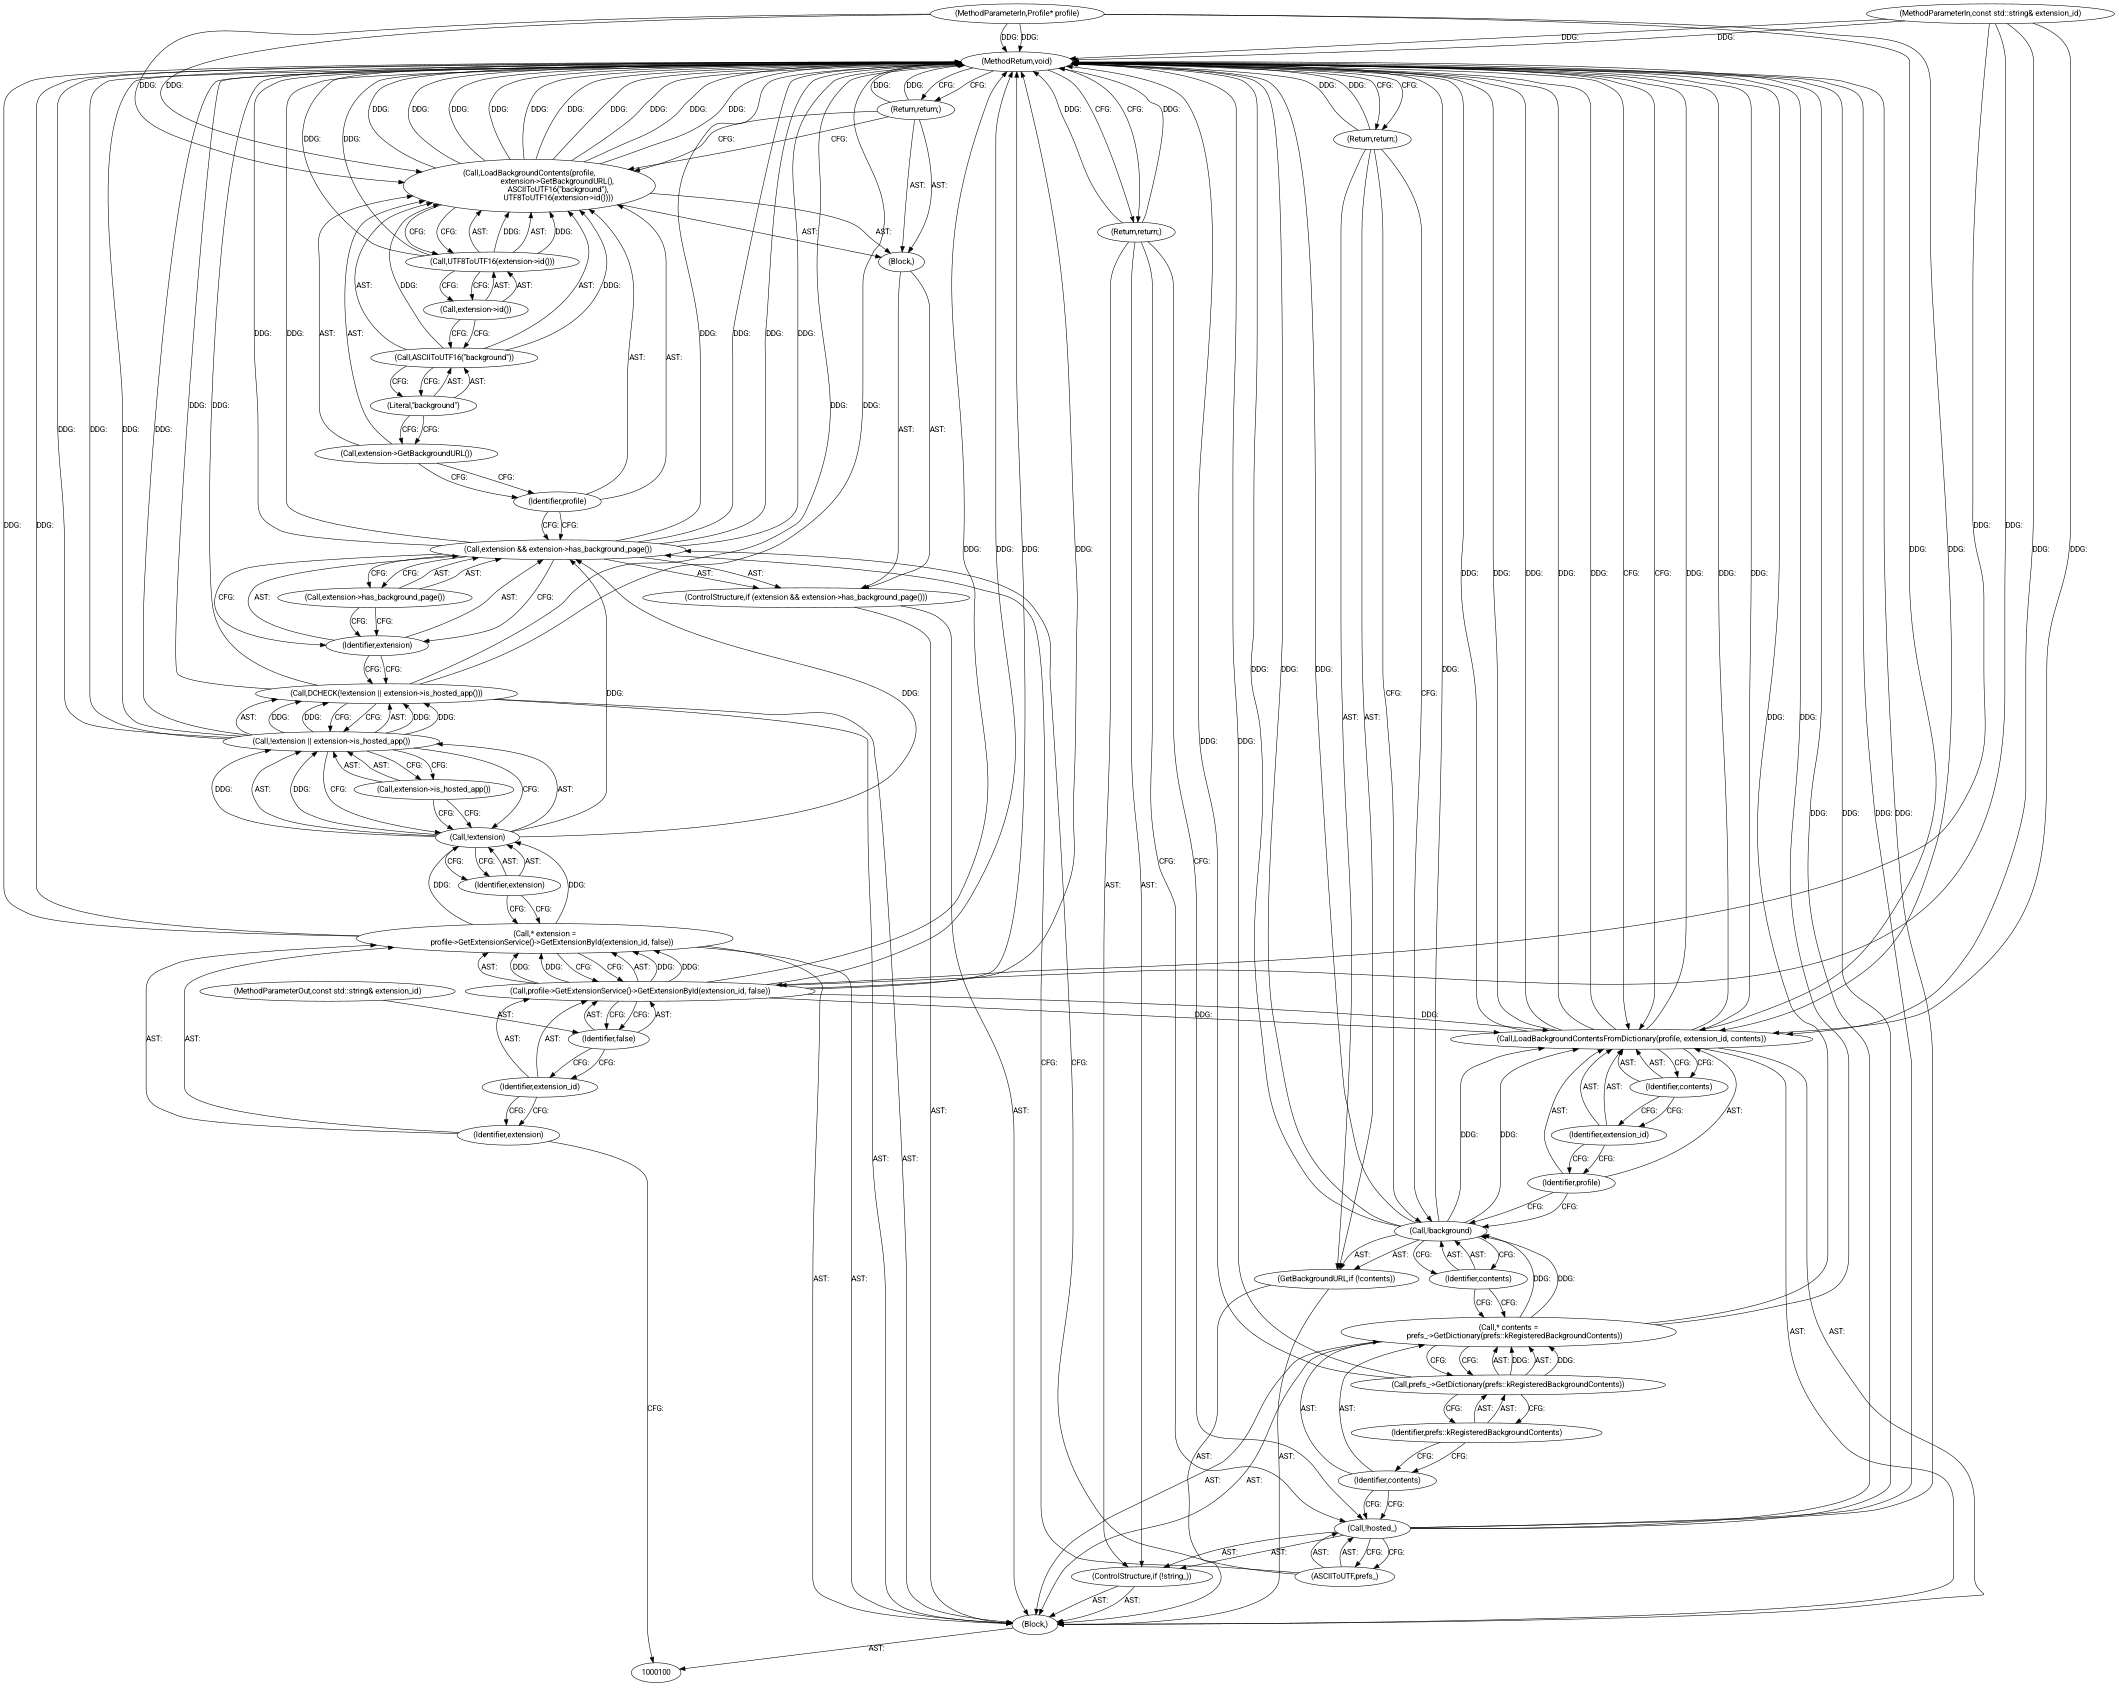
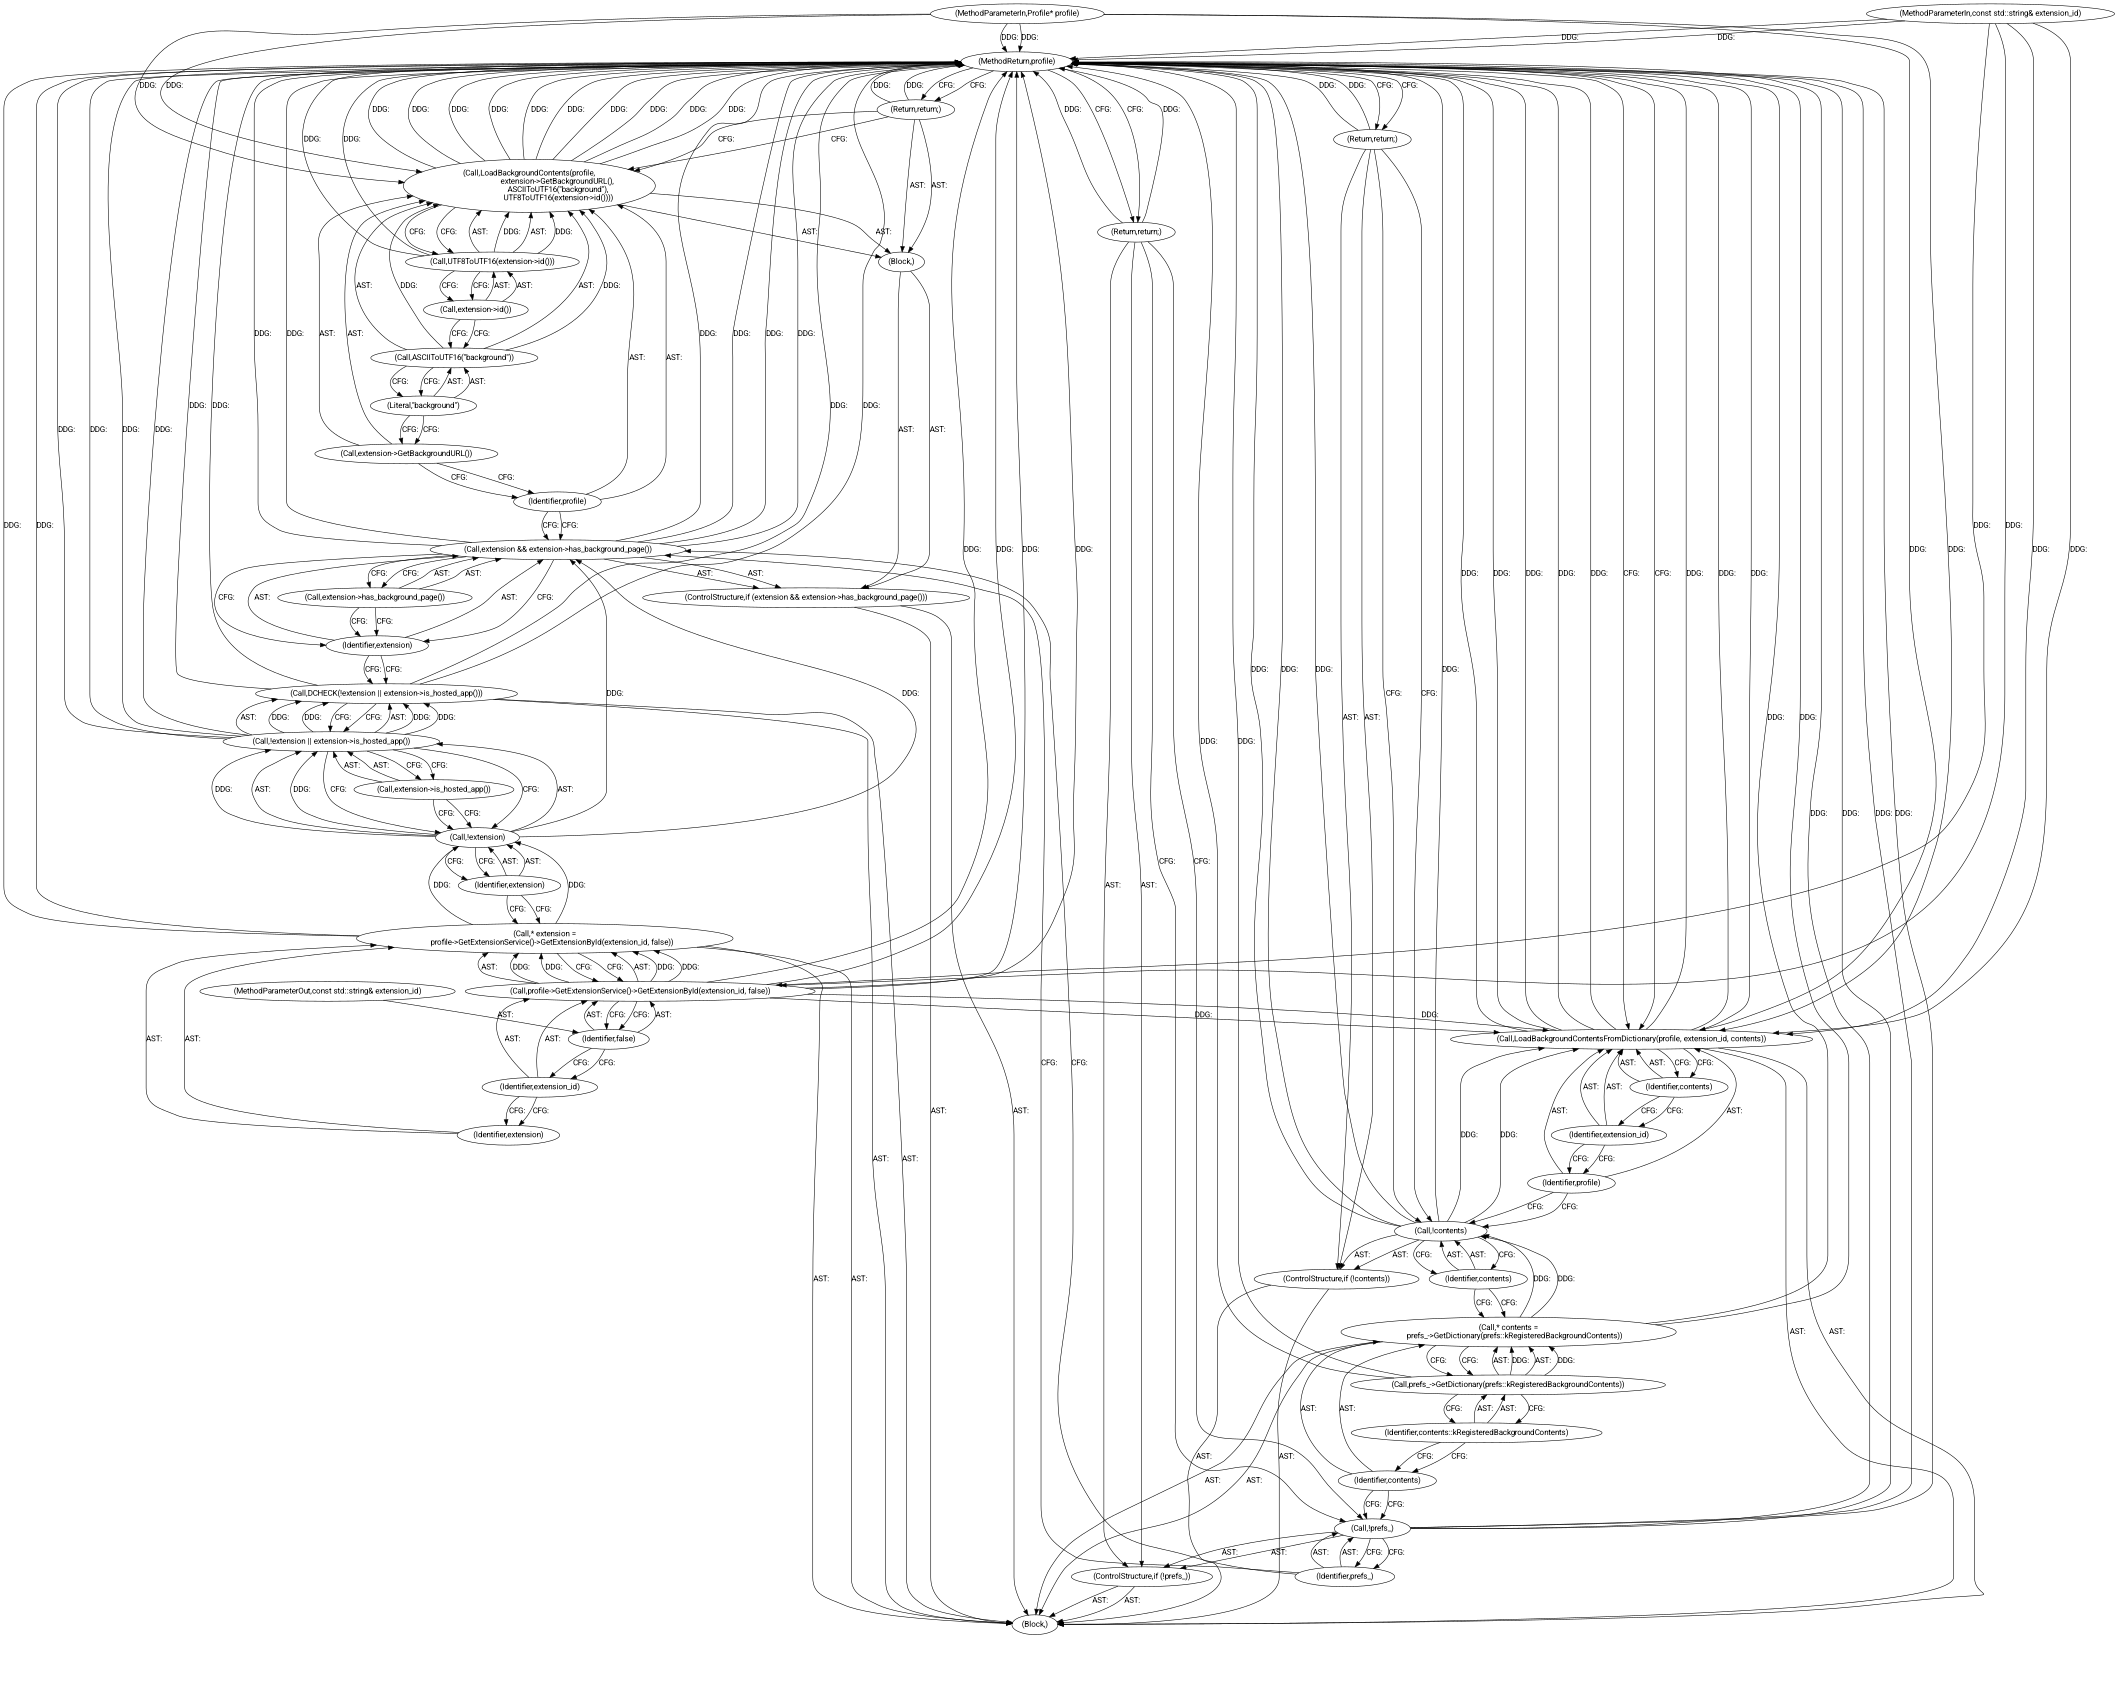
node "(MethodReturn,void)": label "(MethodReturn,void)" -> "(MethodReturn,profile)"
node "(Call,!background)": label "(Call,!background)" -> "(Call,!contents)"
node "(GetBackgroundURL,if (!contents))": label "(GetBackgroundURL,if (!contents))" -> "(ControlStructure,if (!contents))"
node "(Identifier,prefs::kRegisteredBackgroundContents)": label "(Identifier,prefs::kRegisteredBackgroundContents)" -> "(Identifier,contents::kRegisteredBackgroundContents)"
node "(Call,!hosted_)": label "(Call,!hosted_)" -> "(Call,!prefs_)"
node "(ControlStructure,if (!string_))": label "(ControlStructure,if (!string_))" -> "(ControlStructure,if (!prefs_))"
node "(ASCIIToUTF,prefs_)": label "(ASCIIToUTF,prefs_)" -> "(Identifier,prefs_)"
node "1000100": removed
